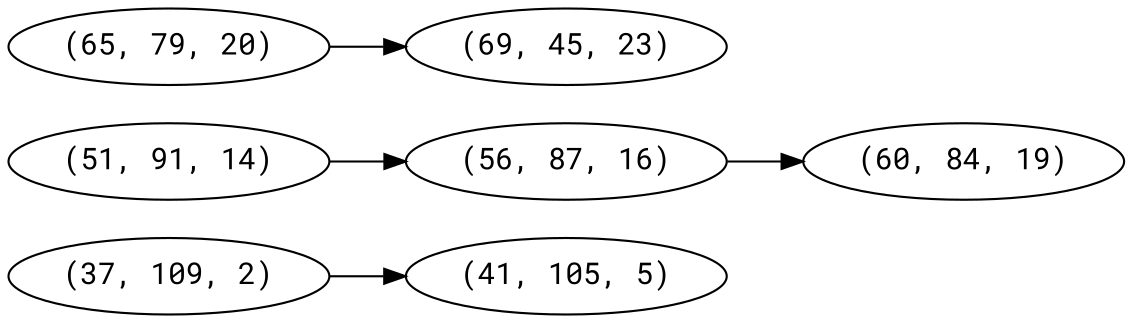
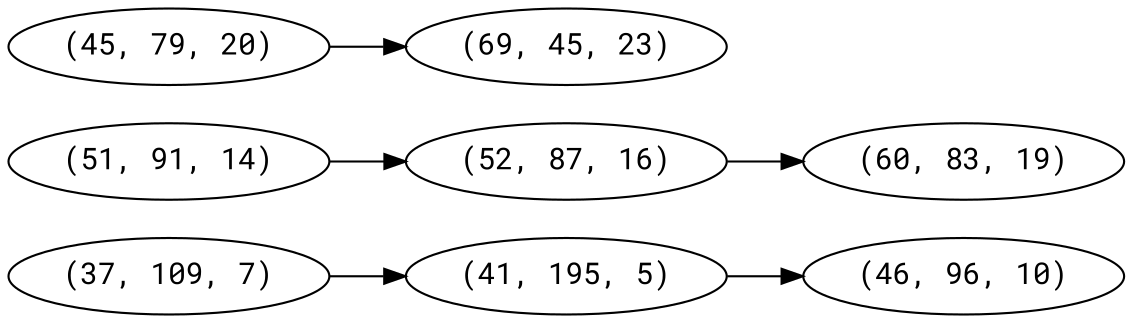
node "(65, 79, 20)": label "(65, 79, 20)" -> "(45, 79, 20)"
node "(56, 87, 16)": label "(56, 87, 16)" -> "(52, 87, 16)"
node "(60, 84, 19)": label "(60, 84, 19)" -> "(60, 83, 19)"
node "(37, 109, 2)": label "(37, 109, 2)" -> "(37, 109, 7)"
node "(41, 105, 5)": label "(41, 105, 5)" -> "(41, 195, 5)"
node "(46, 96, 10)": added
